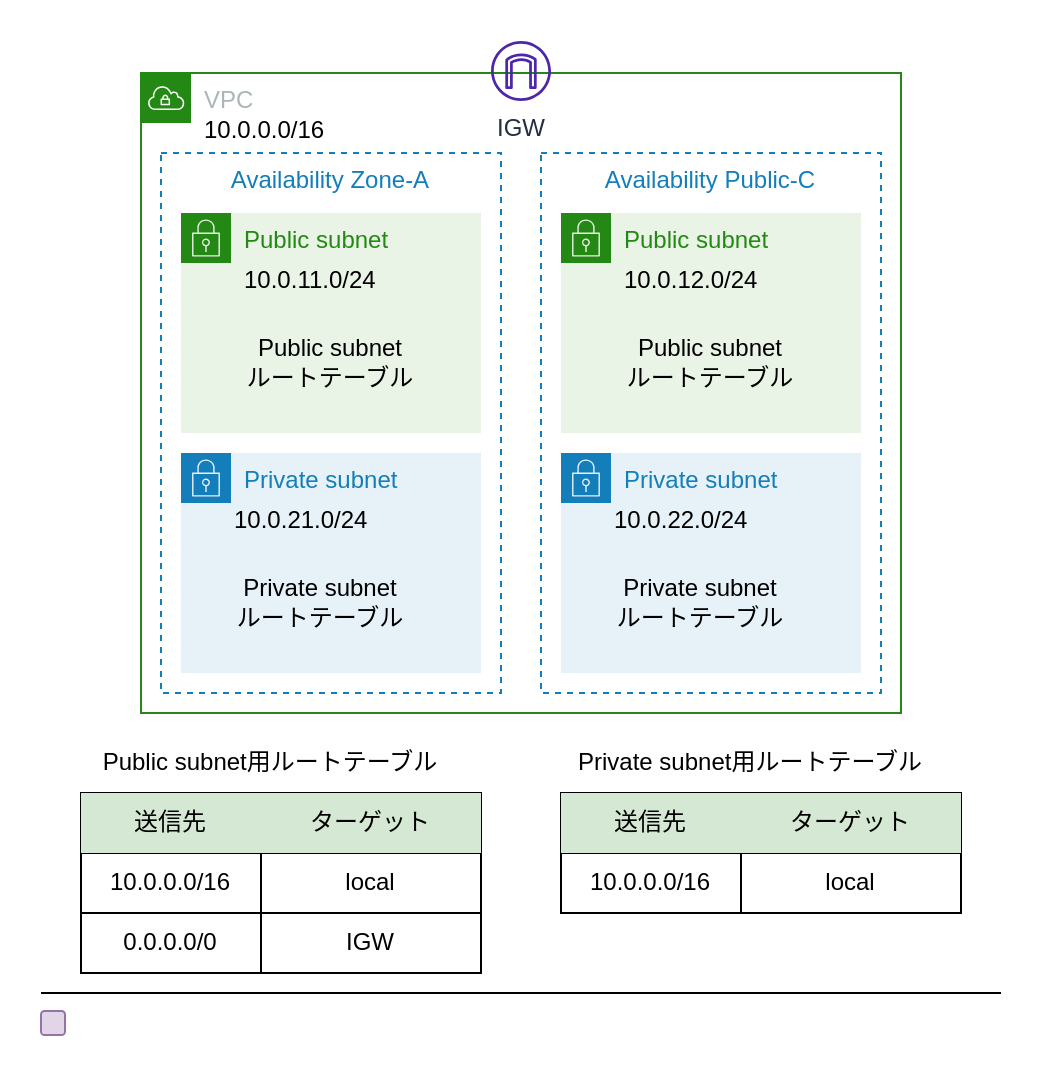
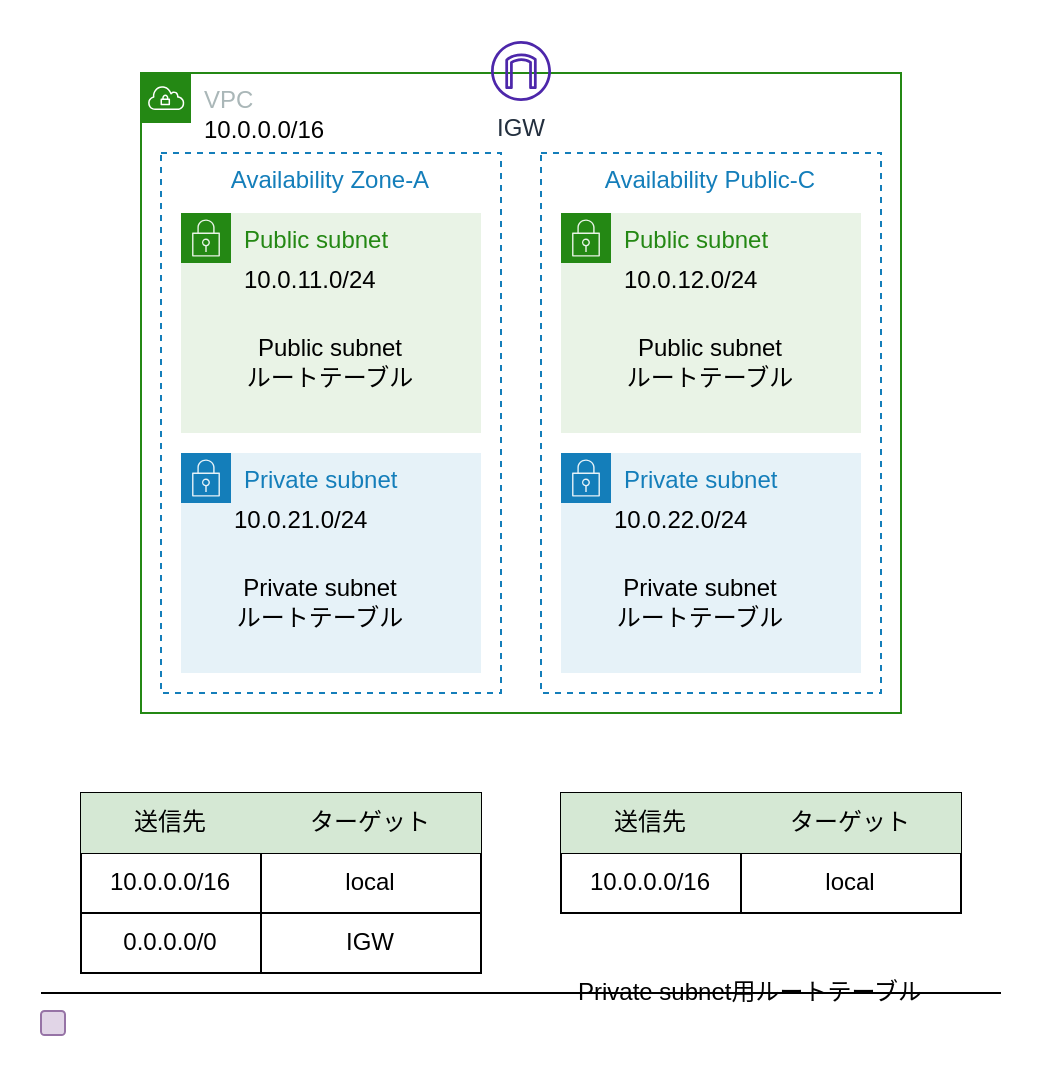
node "Public subnet用ルートテーブル": removed
node "Private subnet用ルートテーブル": moved (751, 763) -> (751, 993)
